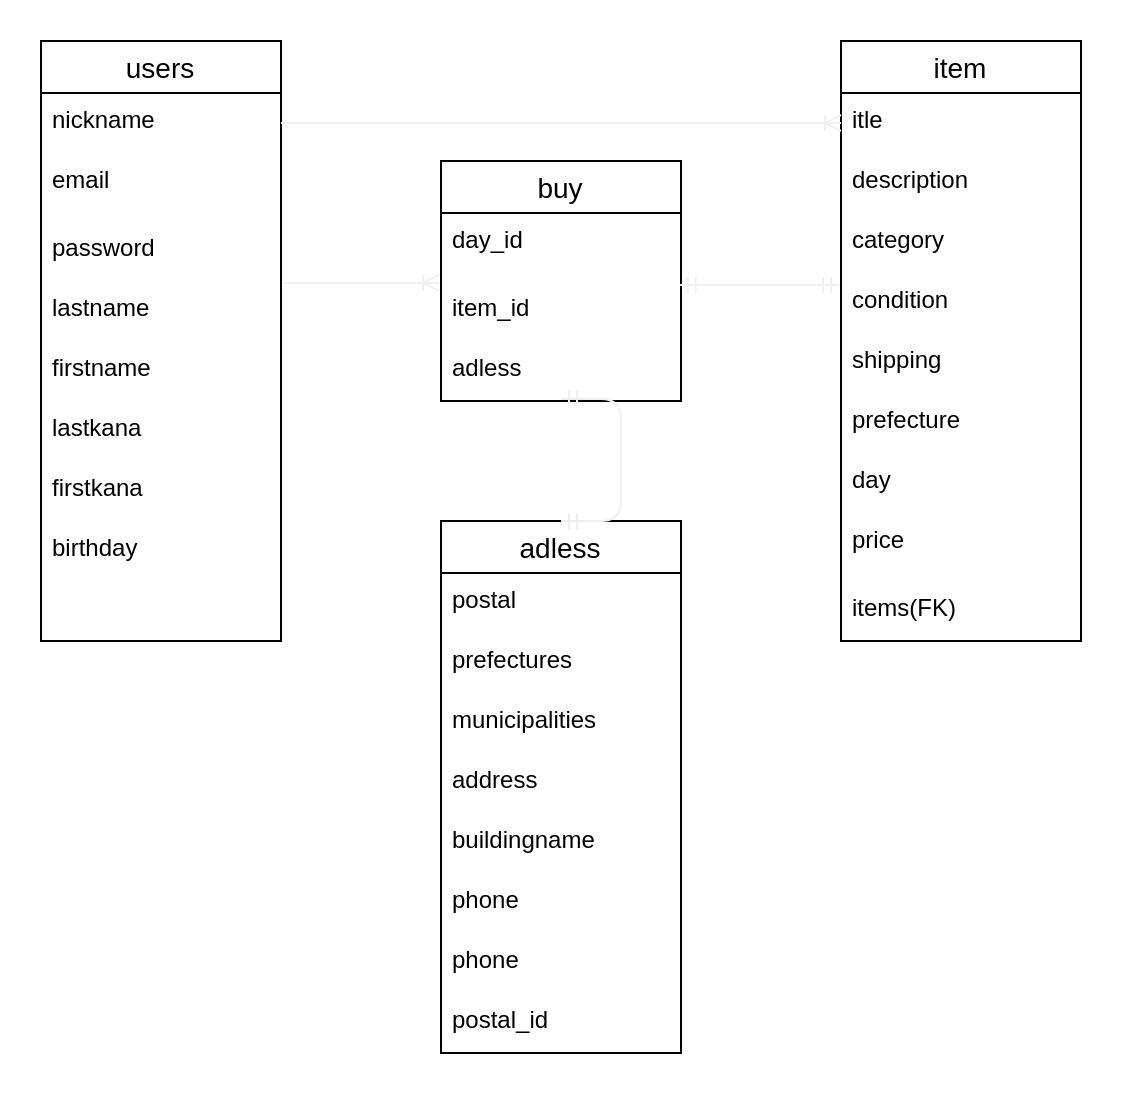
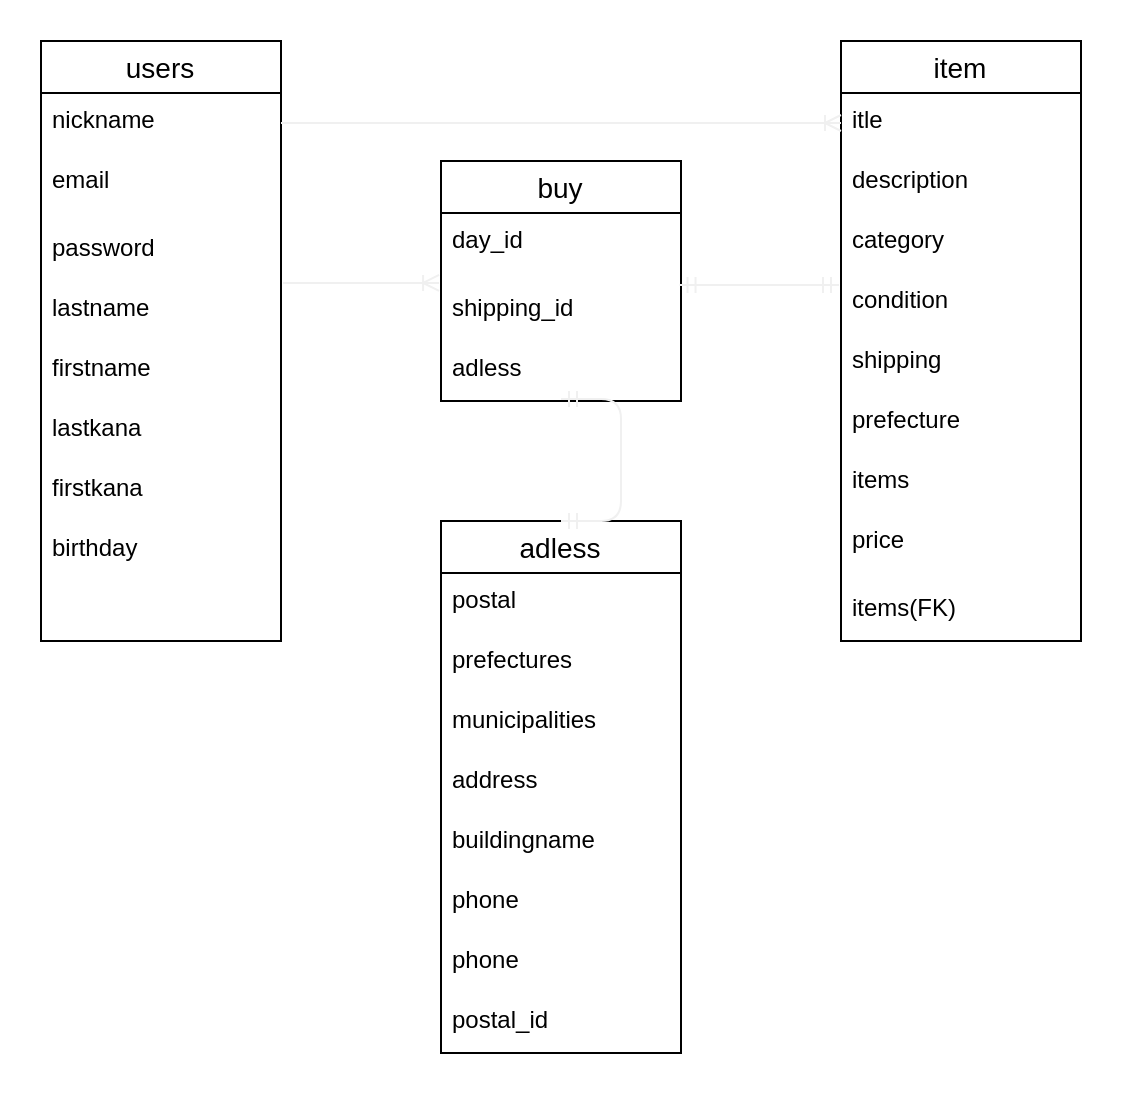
node "item_id": label "item_id" -> "shipping_id"
node "day": label "day" -> "items"
